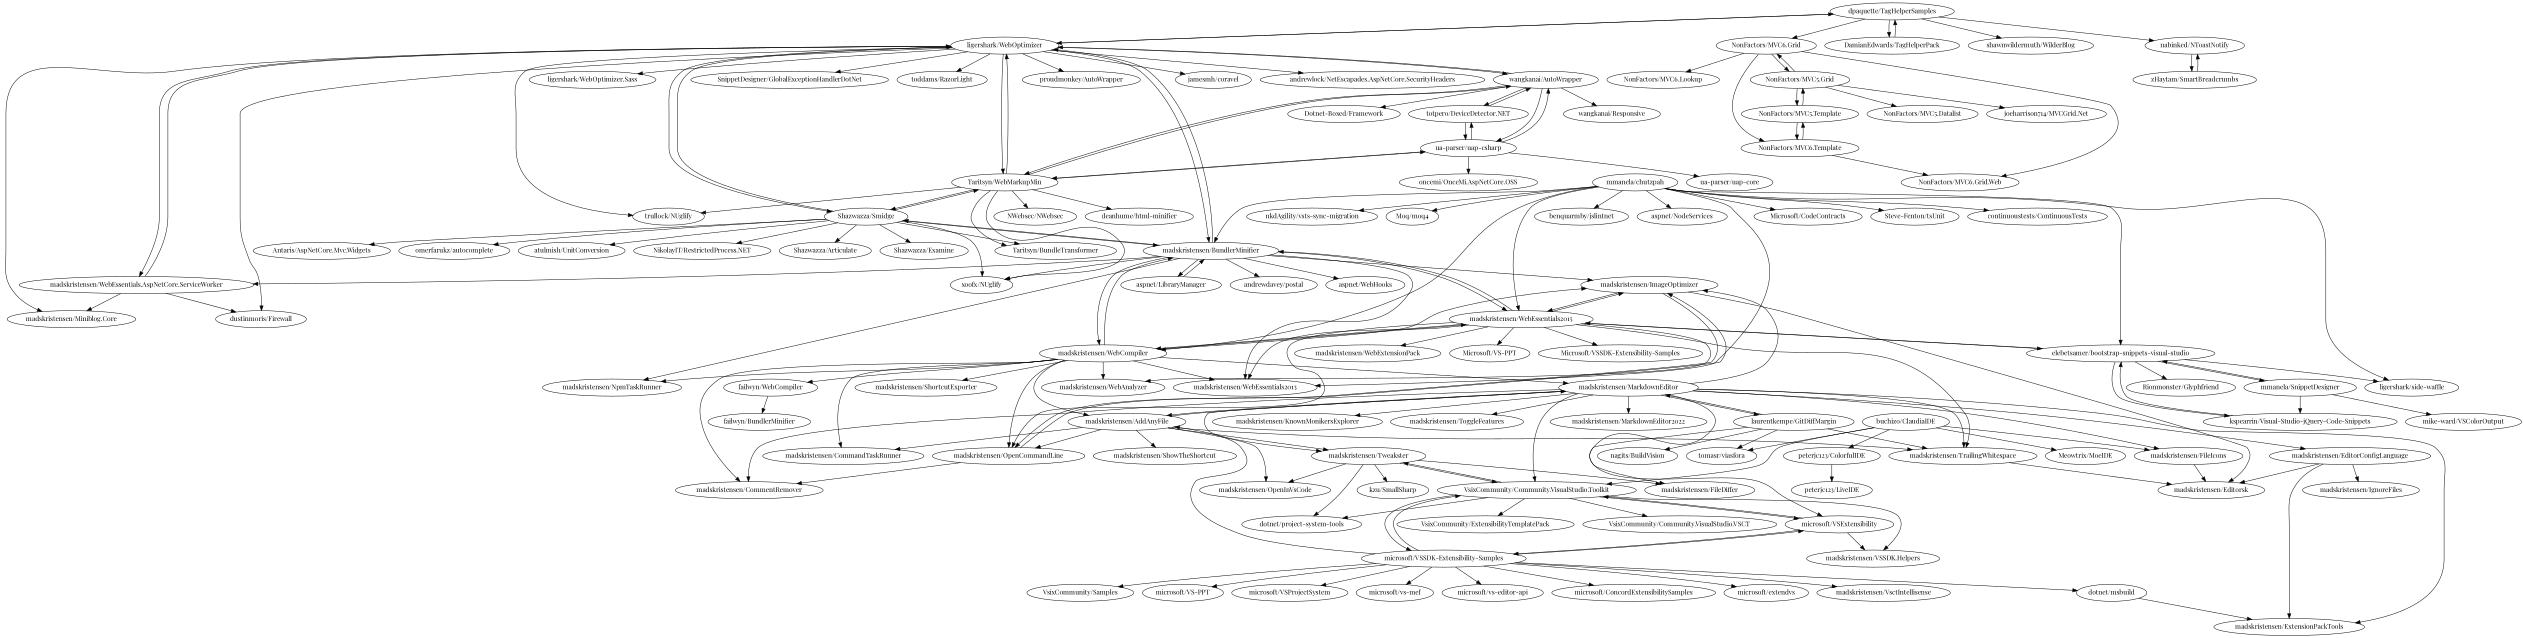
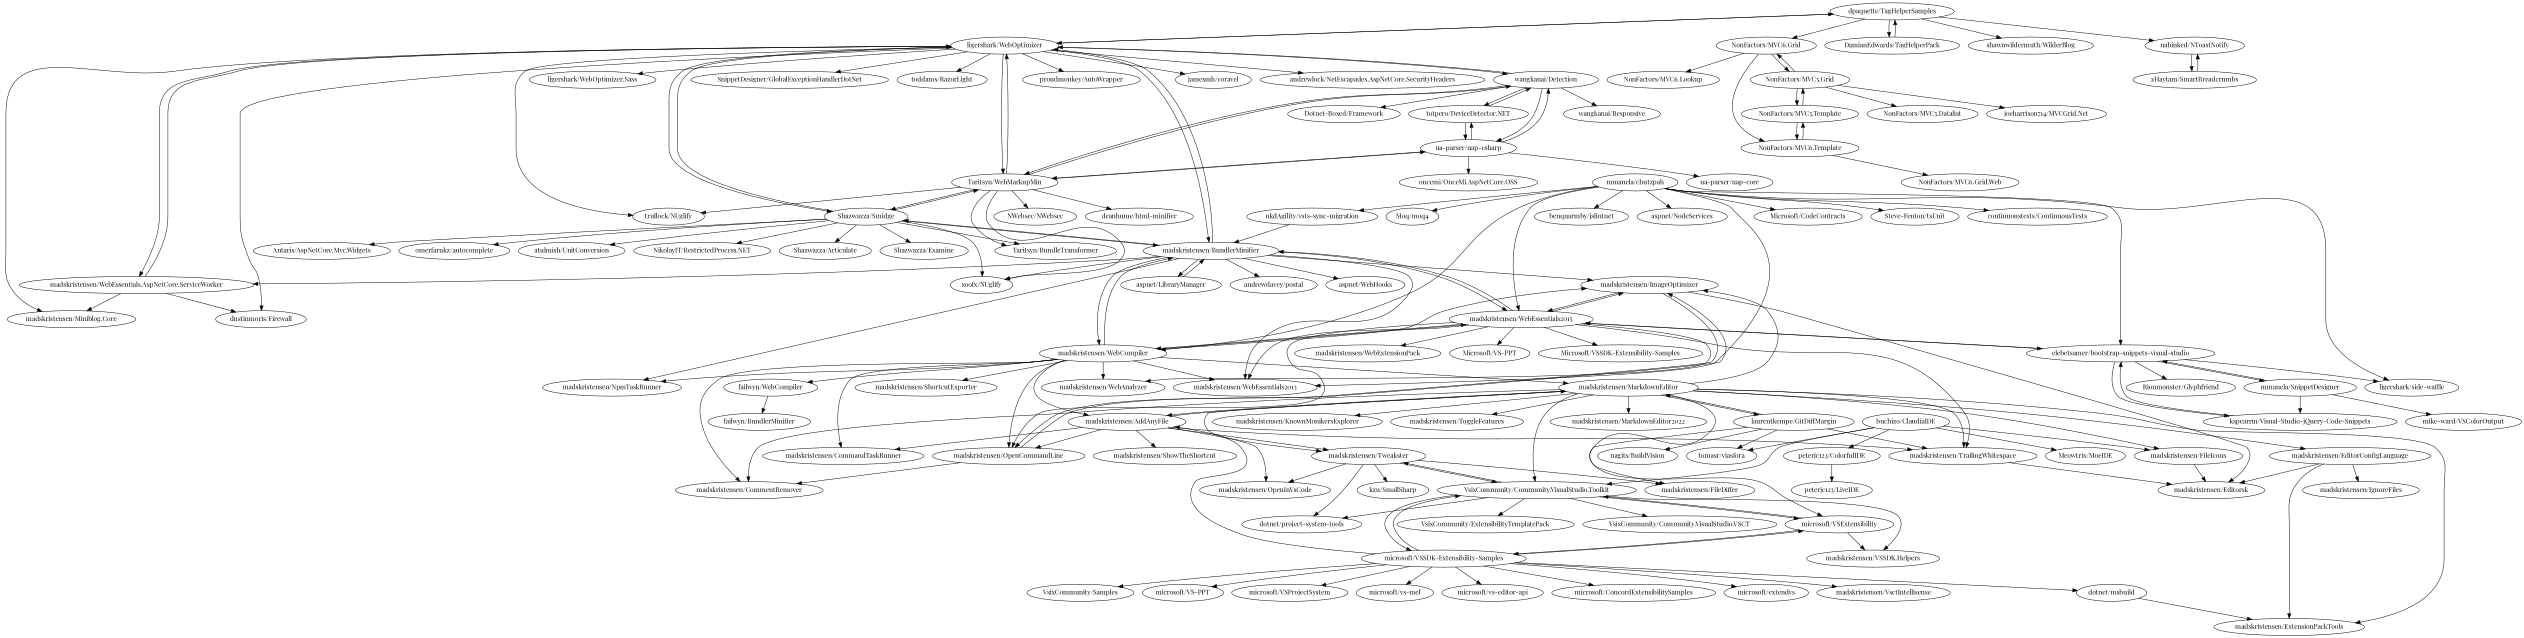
node "wangkanai/AutoWrapper": label "wangkanai/AutoWrapper" -> "wangkanai/Detection"
edge "NonFactors/MVC6.Grid" -> "NonFactors/MVC6.Grid.Web": removed
edge "mmanela/chutzpah" -> "madskristensen/BundlerMinifier": now "nkdAgility/vsts-sync-migration" -> "madskristensen/BundlerMinifier"
